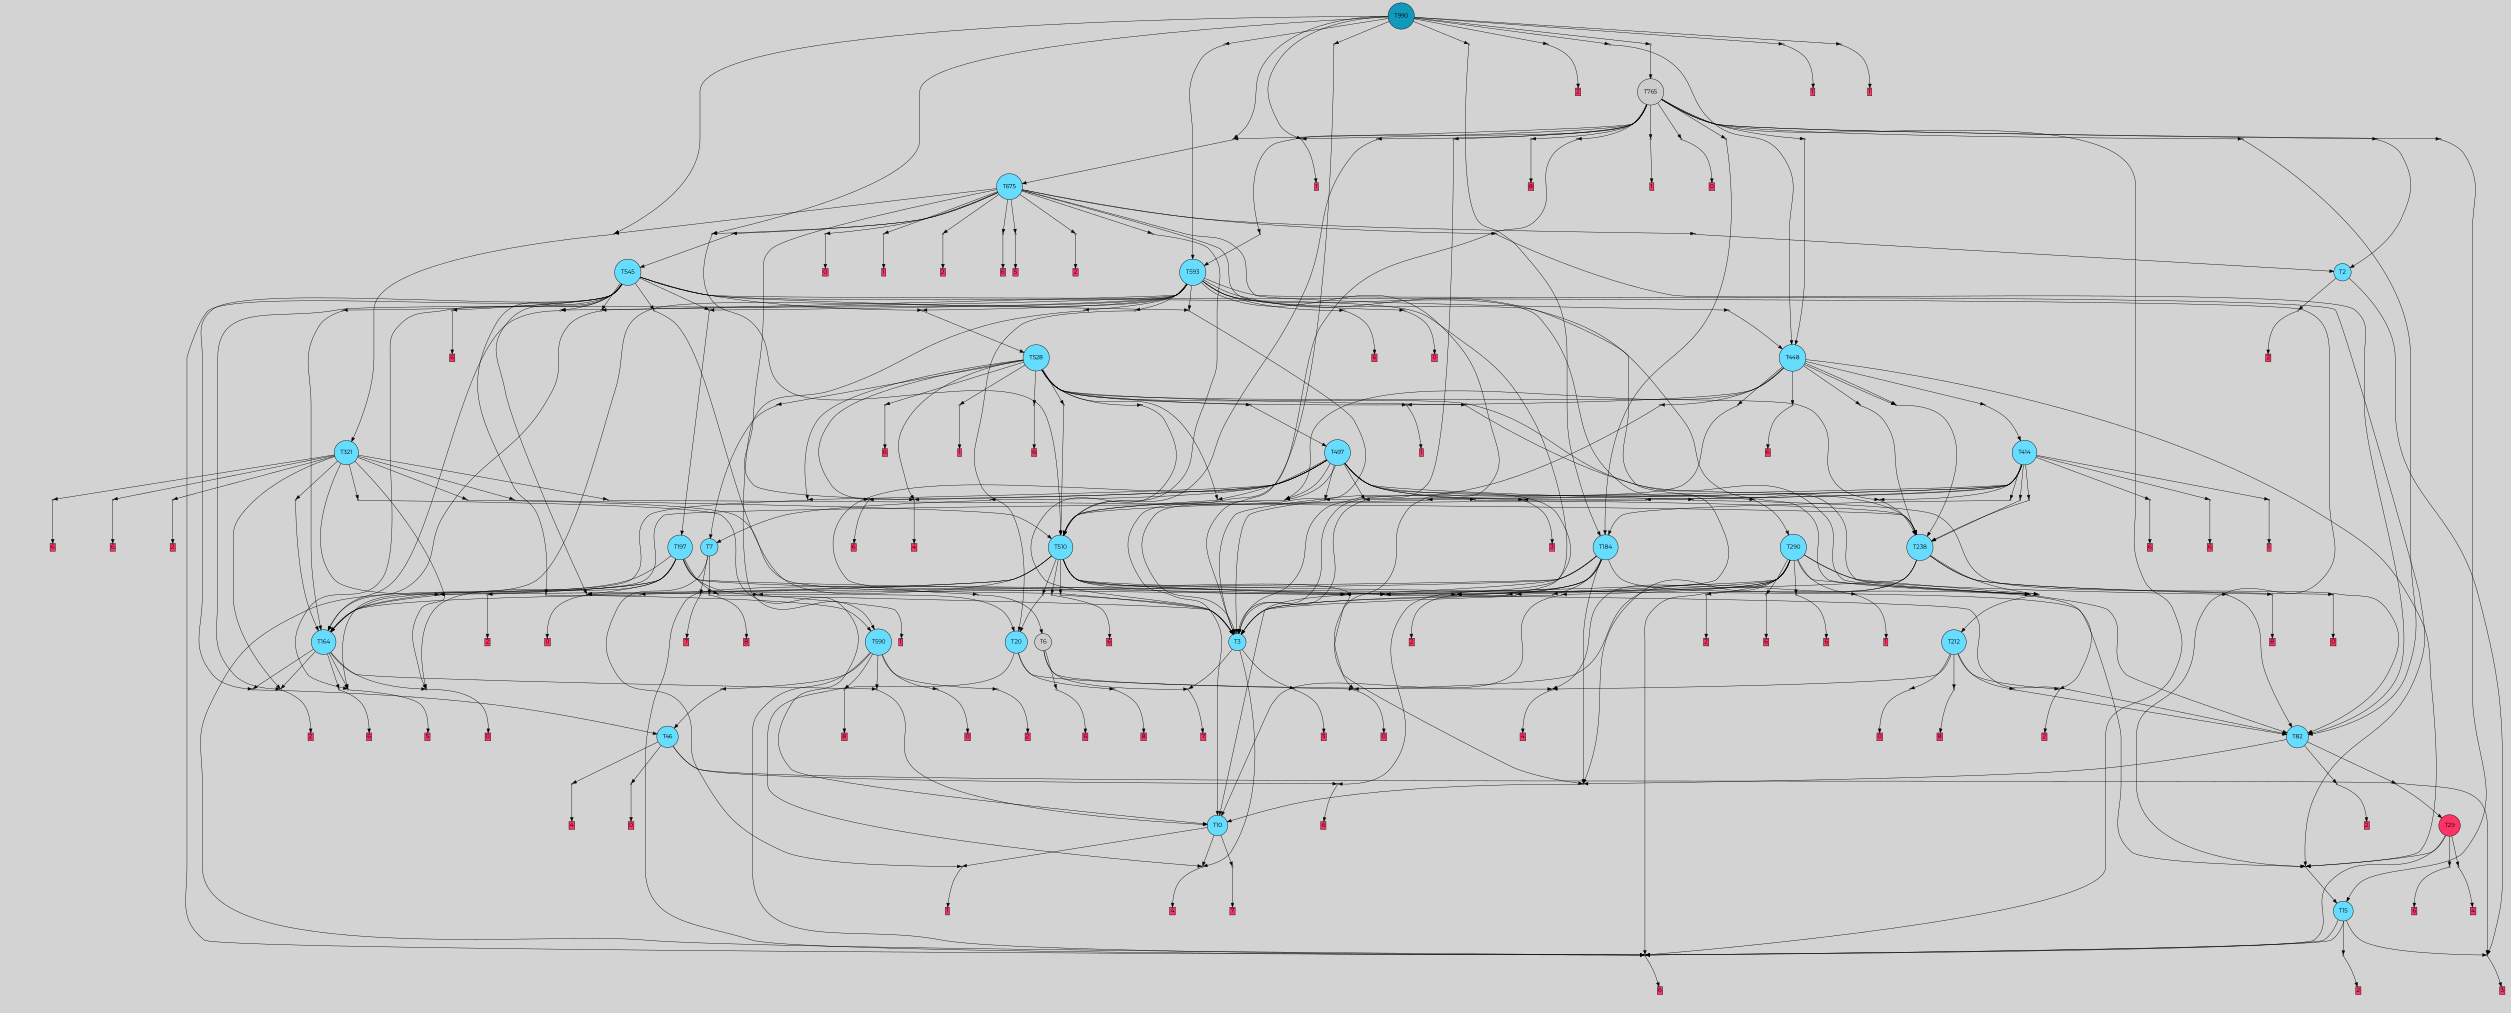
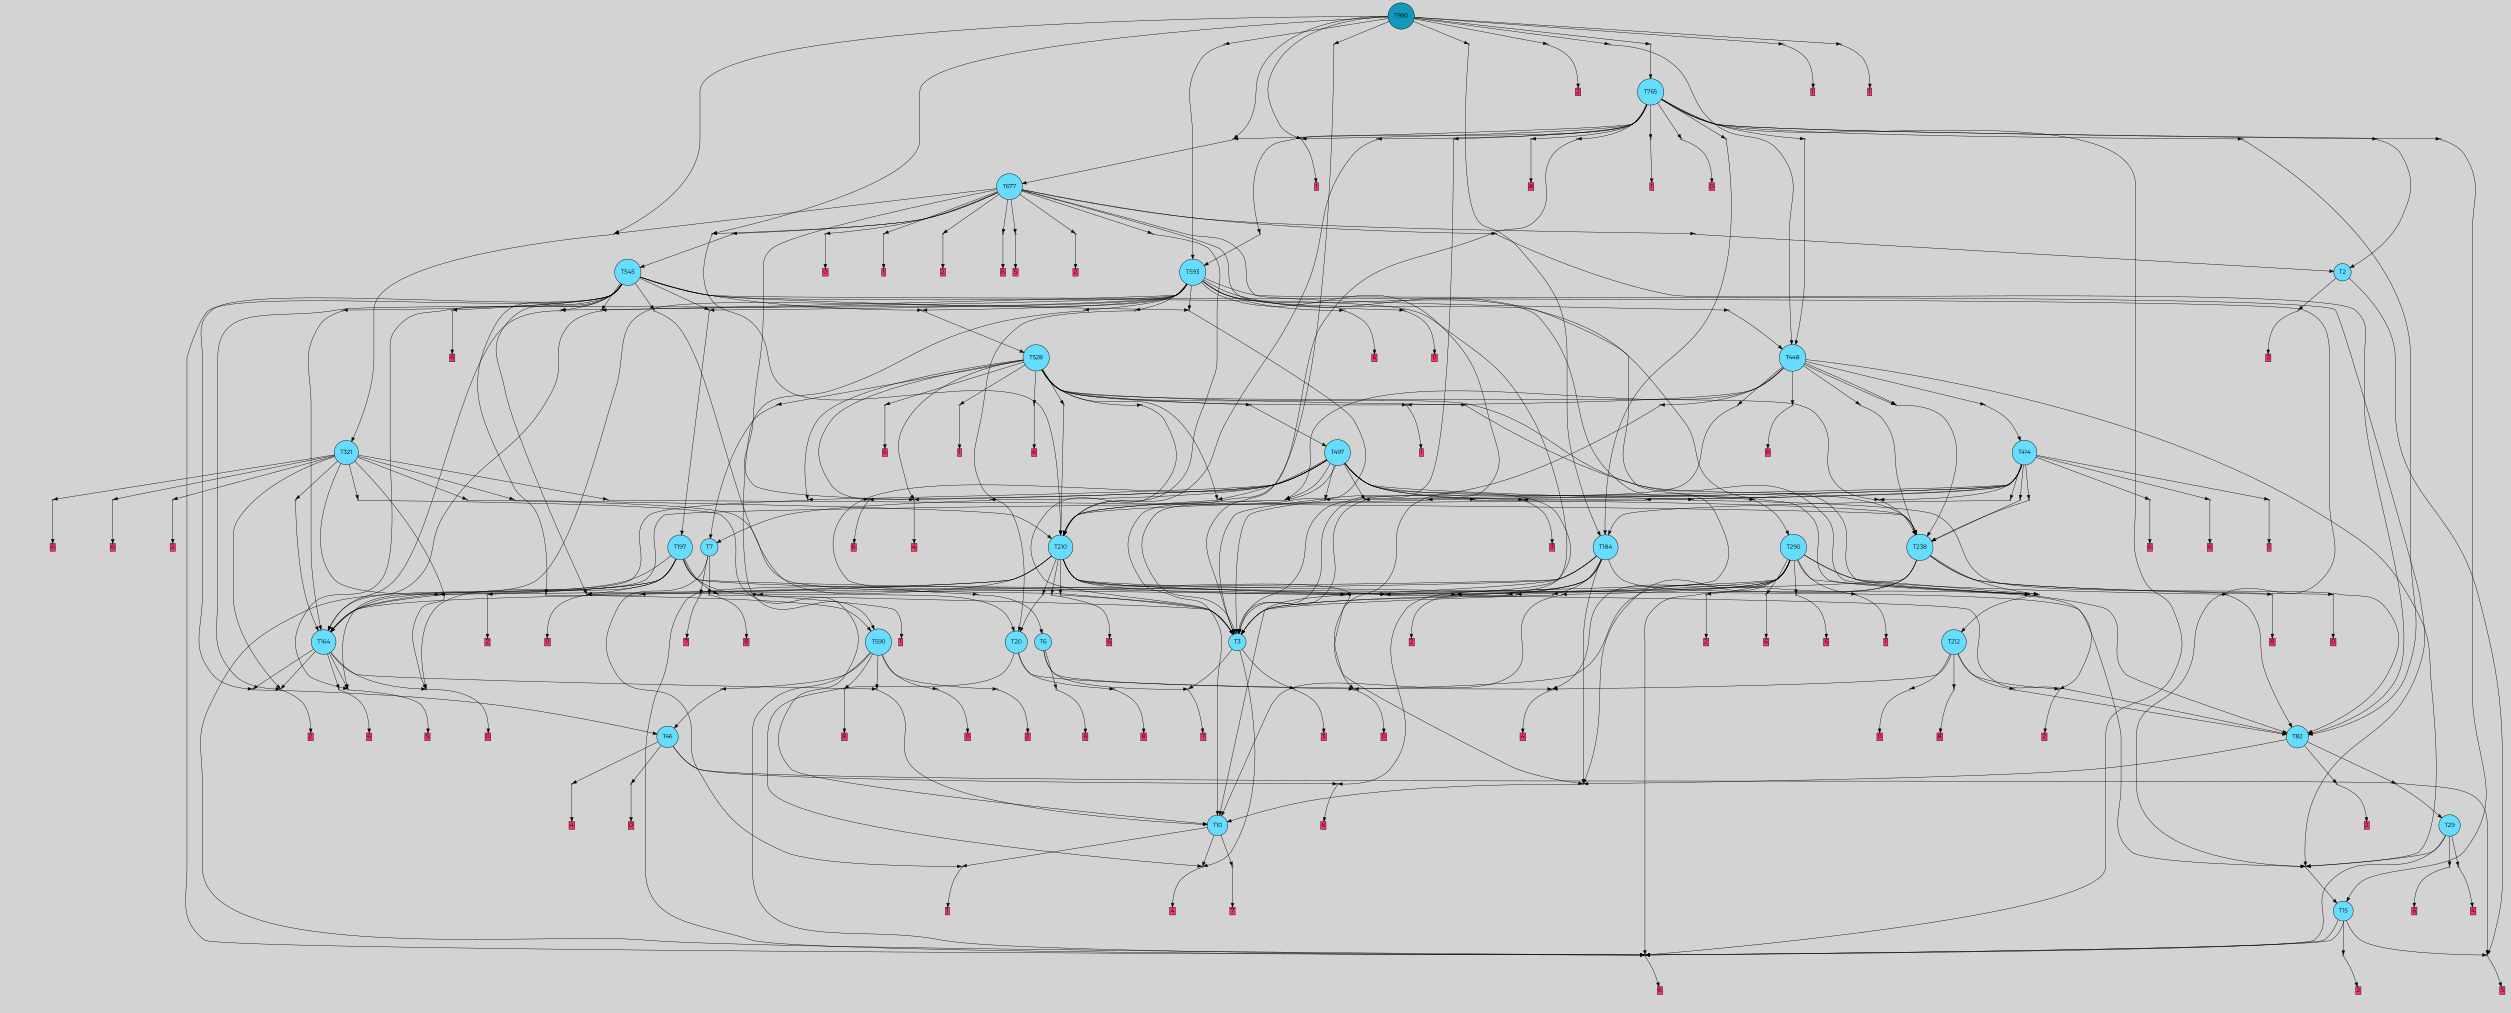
node "T765": fillcolor #cccccc -> #66ddff
node "T675": label "T675" -> "T677"
node "T510": label "T510" -> "T210"
node "T6": fillcolor #cccccc -> #66ddff
node "T29": fillcolor #ff3366 -> #66ddff
